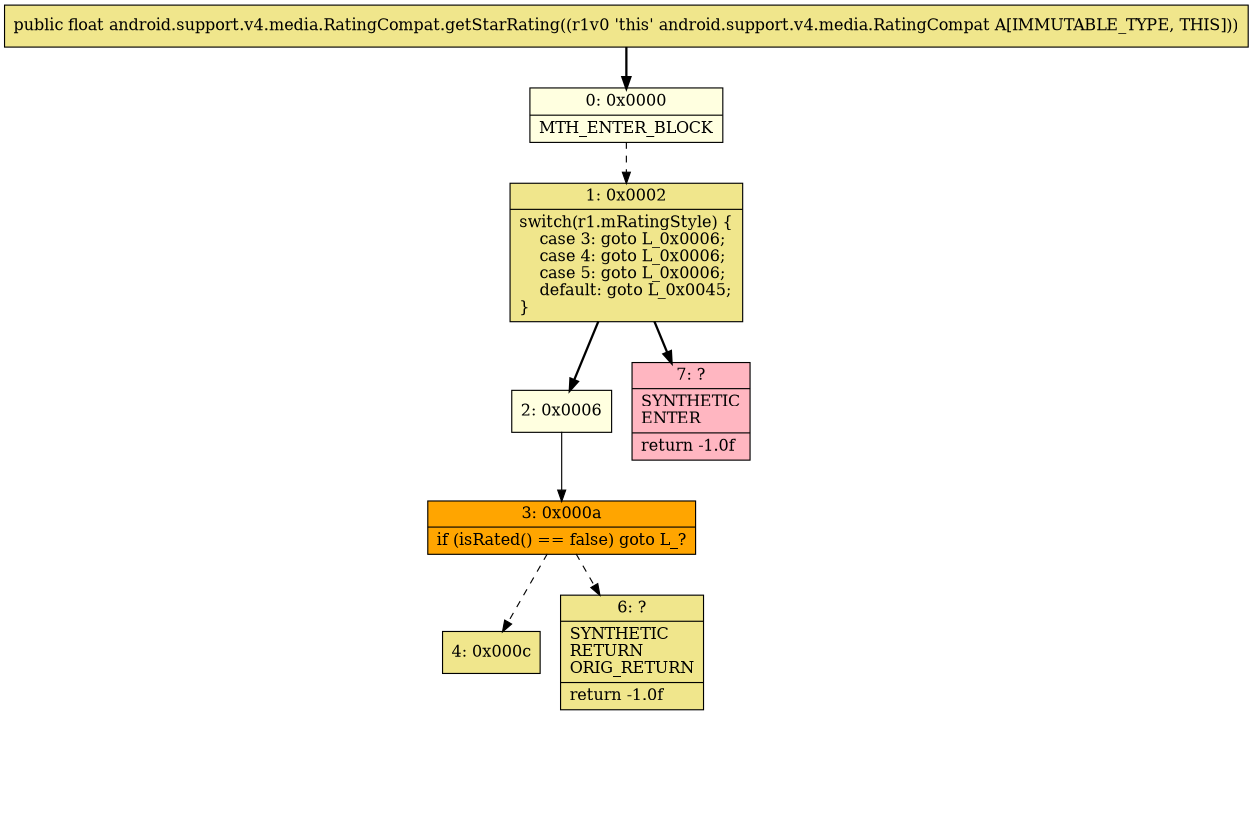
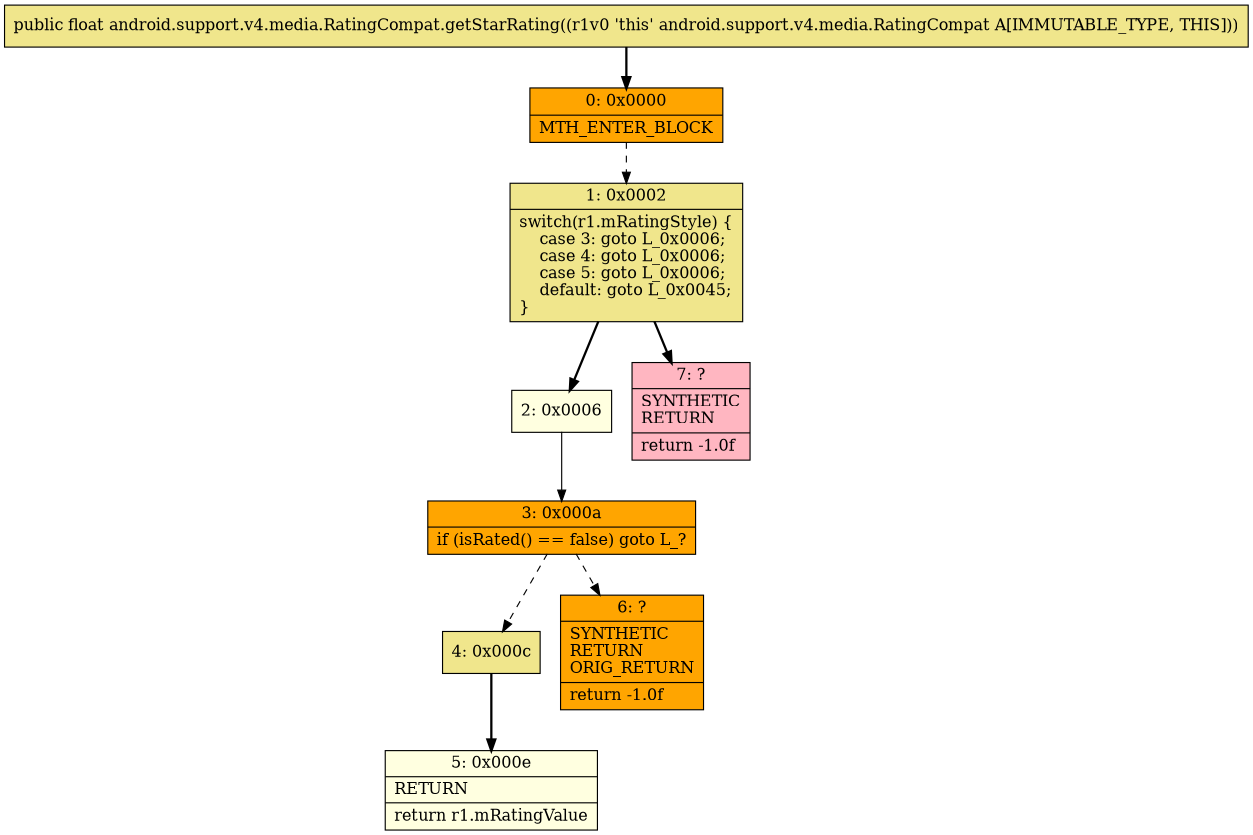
node "0: 0x0000": fillcolor lightyellow -> orange
node "7: ?": text "ENTER" -> "RETURN"
node "6: ?": fillcolor khaki -> orange
node "5: 0x000e": added
